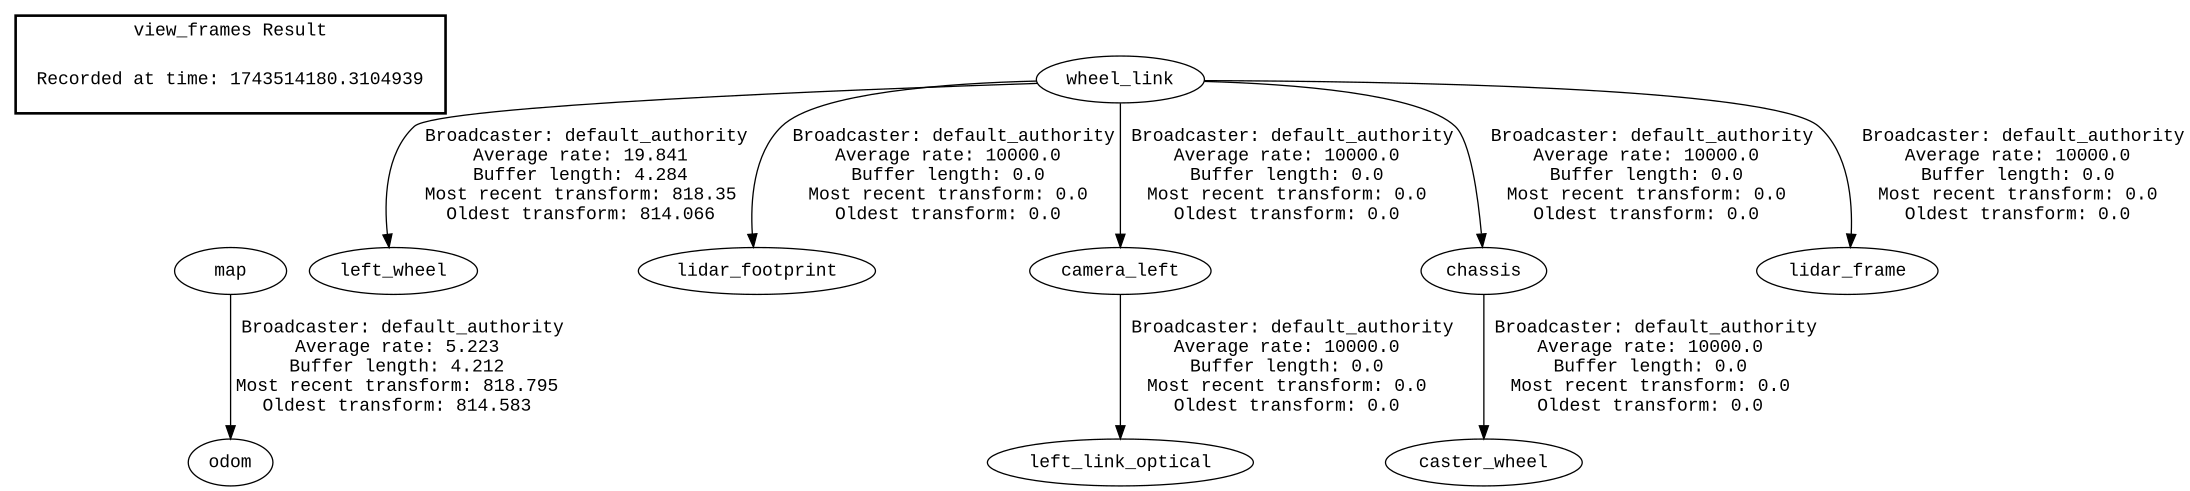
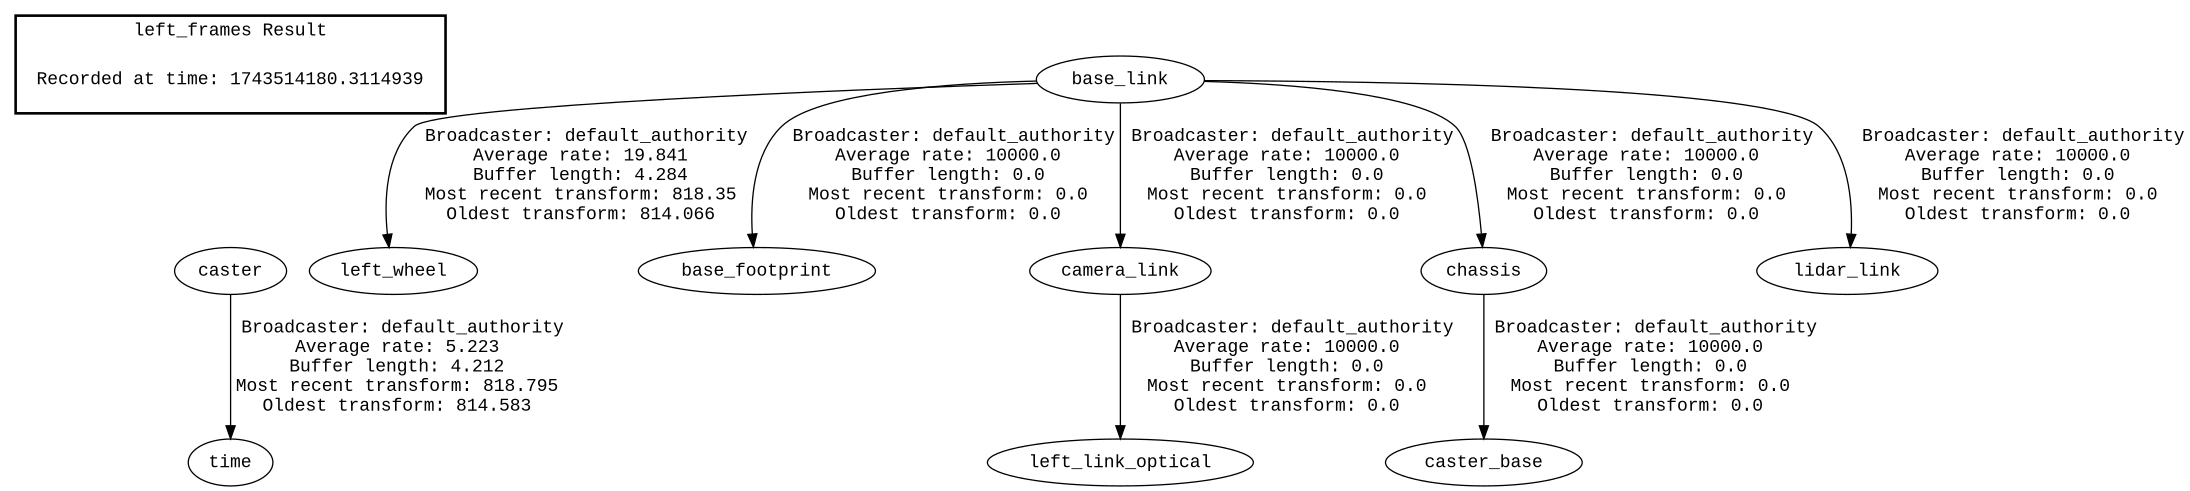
cluster "view_frames Result": label "view_frames Result" -> "left_frames Result"
node "Recorded at time: 1743514180.3104939": label "Recorded at time: 1743514180.3104939" -> "Recorded at time: 1743514180.3114939"
node "wheel_link": label "wheel_link" -> "base_link"
node "map": label "map" -> "caster"
node "lidar_footprint": label "lidar_footprint" -> "base_footprint"
node "camera_left": label "camera_left" -> "camera_link"
node "lidar_frame": label "lidar_frame" -> "lidar_link"
node "odom": label "odom" -> "time"
node "caster_wheel": label "caster_wheel" -> "caster_base"
